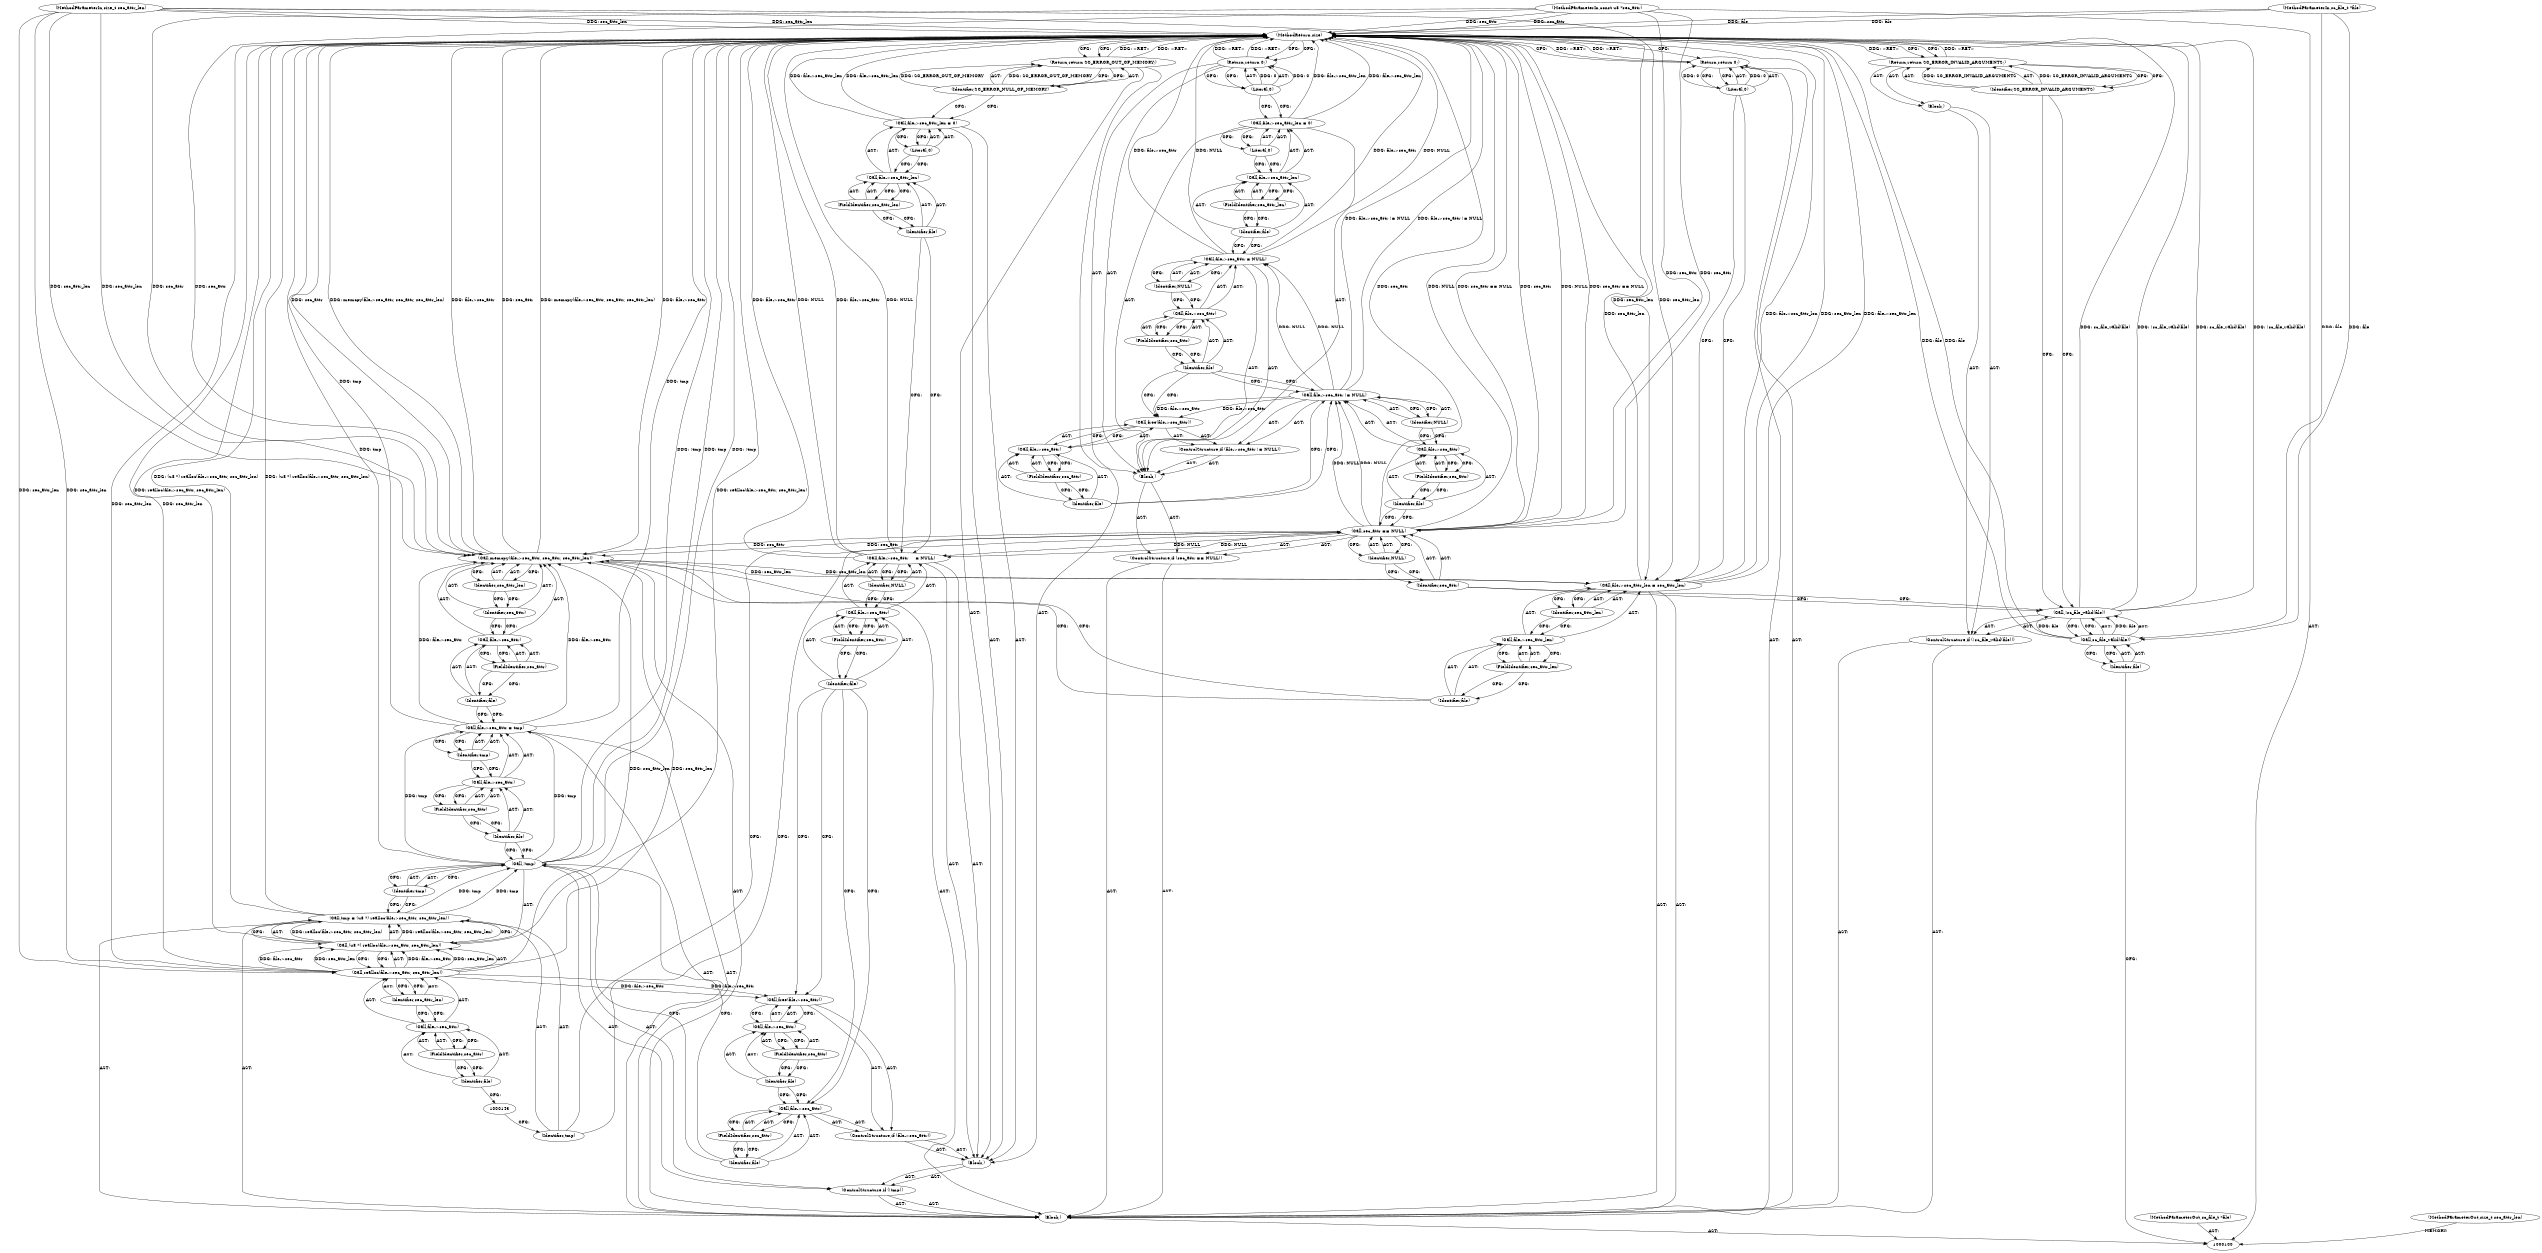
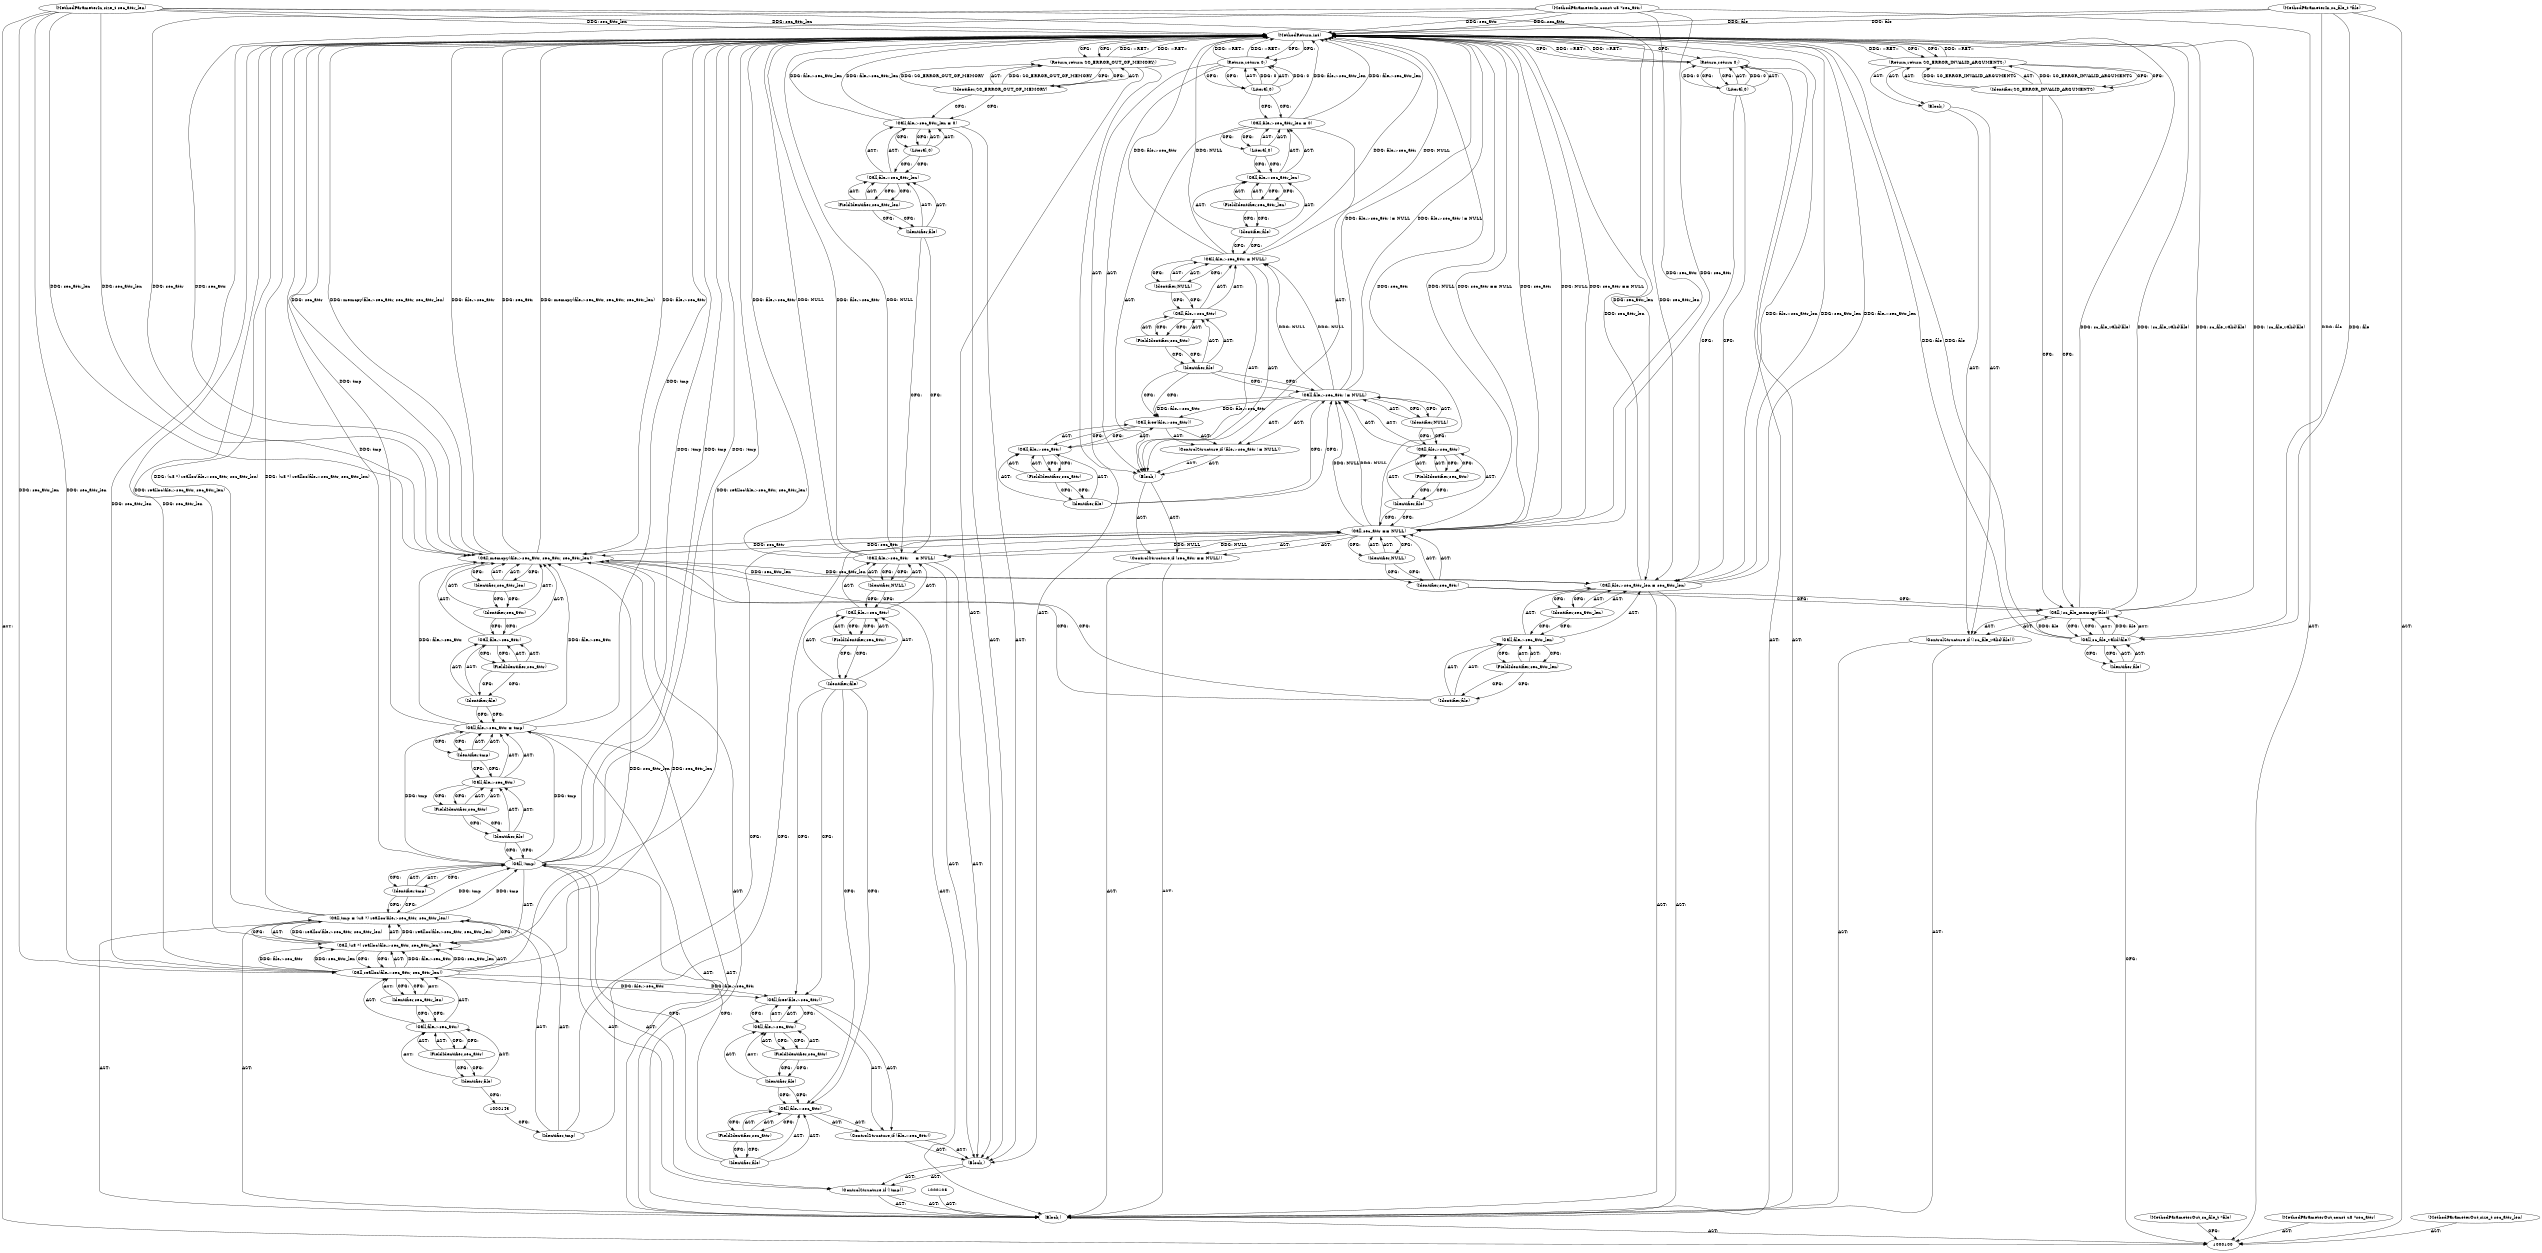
node "(MethodReturn,size)": label "(MethodReturn,size)" -> "(MethodReturn,int)"
node "(Identifier,SC_ERROR_NULL_OF_MEMORY)": label "(Identifier,SC_ERROR_NULL_OF_MEMORY)" -> "(Identifier,SC_ERROR_OUT_OF_MEMORY)"
node "(Call,!sc_file_valid(file))": label "(Call,!sc_file_valid(file))" -> "(Call,!sc_file_memcpy(file))"
edge "(MethodParameterIn,sc_file_t *file)" -> "1000100": added, label "AST:"
node "1000105": added
node "(MethodParameterOut,const u8 *sec_attr)": added
edge "(MethodParameterOut,sc_file_t *file)" -> "1000100": label "AST: " -> "CFG: "
edge "(MethodParameterOut,size_t sec_attr_len)" -> "1000100": label "MEMORY: " -> "AST: "
edge "(MethodParameterIn,size_t sec_attr_len)" -> "1000100": added, label "AST:"
